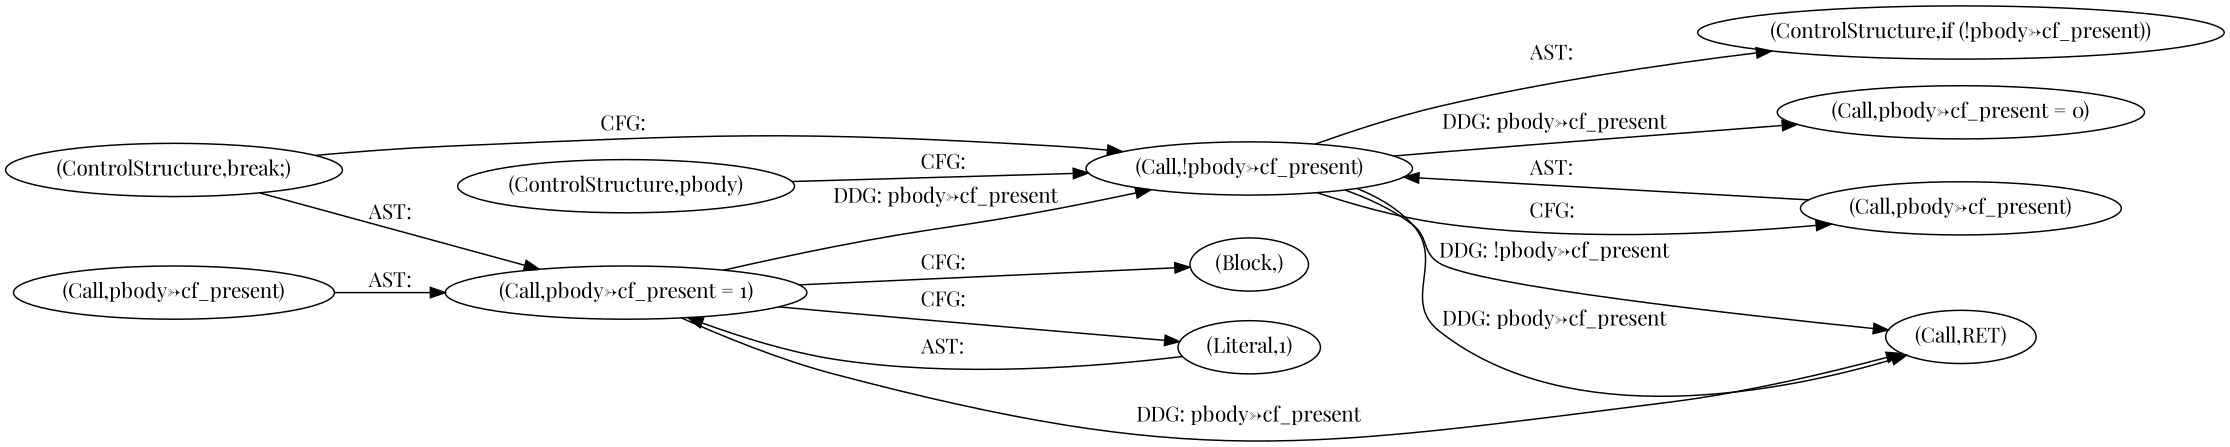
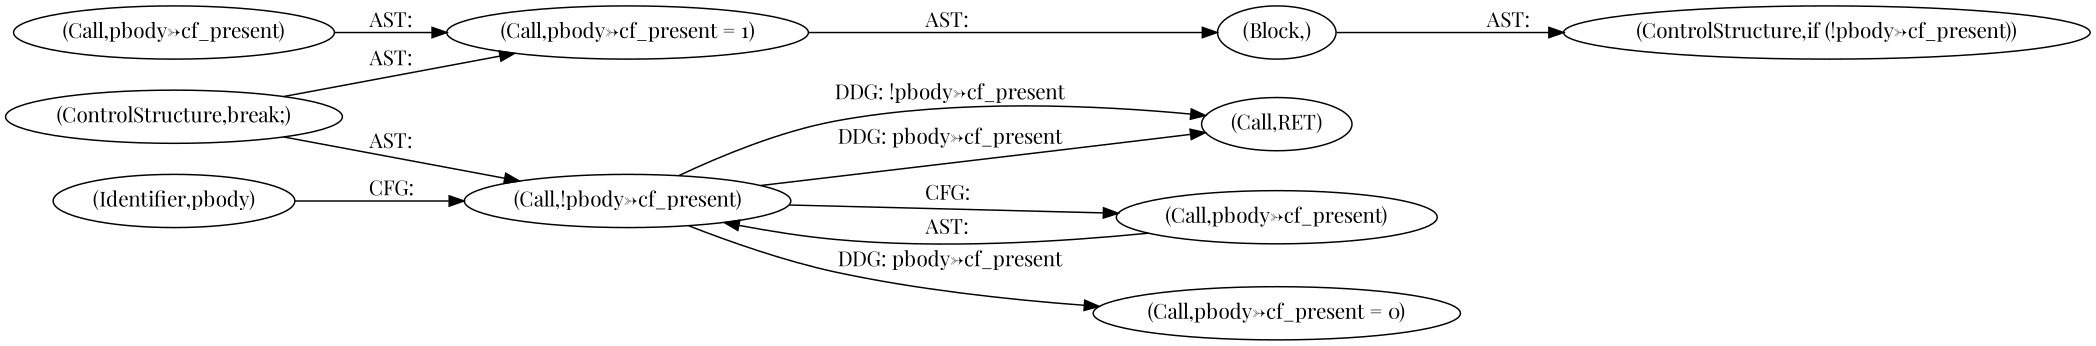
edge "(Call,!pbody->cf_present)" -> "(ControlStructure,if (!pbody->cf_present))": now "(Block,)" -> "(ControlStructure,if (!pbody->cf_present))"
edge "(ControlStructure,break;)" -> "(Call,!pbody->cf_present)": label "CFG: " -> "AST: "
node "(ControlStructure,pbody)": label "(ControlStructure,pbody)" -> "(Identifier,pbody)"
edge "(Call,pbody->cf_present = 1)" -> "(Call,!pbody->cf_present)": removed, label "DDG: pbody->cf_present"
edge "(Call,pbody->cf_present = 1)" -> "(Block,)": label "CFG: " -> "AST: "
node "(Literal,1)": removed
edge "(Call,pbody->cf_present = 1)" -> "(Call,RET)": removed, label "DDG: pbody->cf_present"
